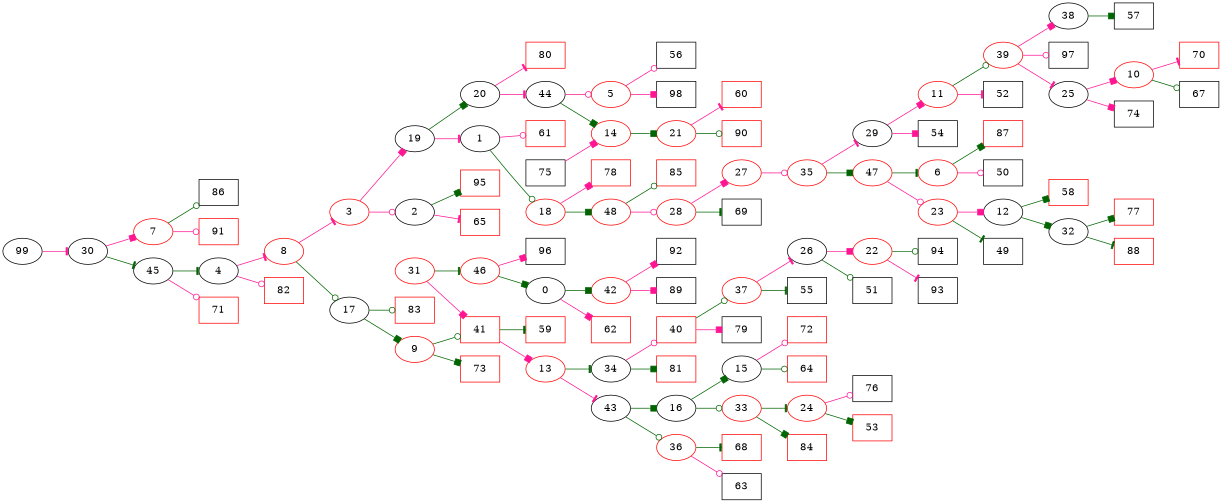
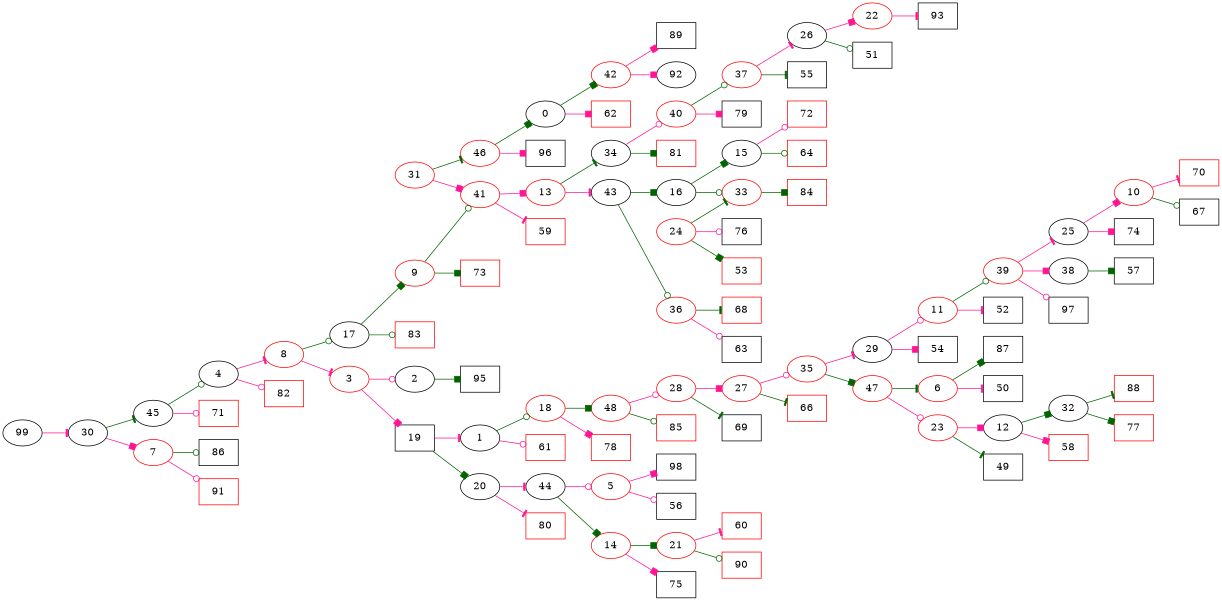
edge "29" -> "11": arrowhead box -> odot
node "87": color red -> black
node "19": shape ellipse -> box
edge "75" -> "14": reversed
edge "6" -> "50": arrowhead odot -> tee
node "95": color red -> black
edge "12" -> "58": color darkgreen -> deeppink
node "65": removed
node "92": shape box -> ellipse
node "94": removed
edge "45" -> "4": arrowhead tee -> odot
node "41": shape box -> ellipse
edge "41" -> "59": color darkgreen -> deeppink
node "40": shape box -> ellipse
edge "33" -> "24": reversed
node "66": added
